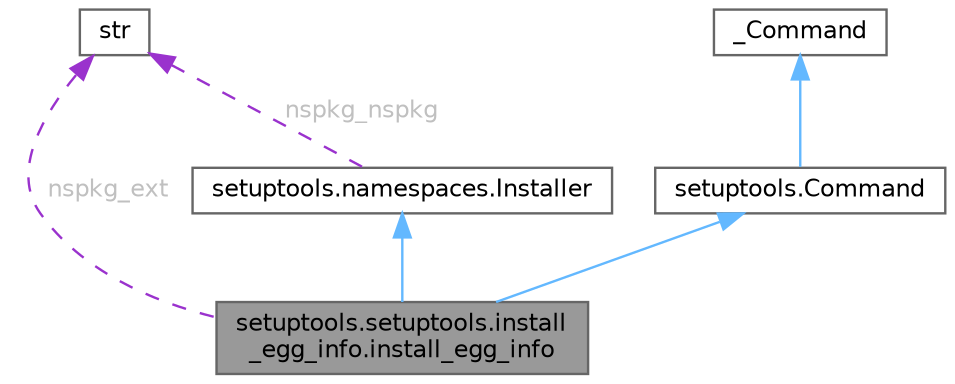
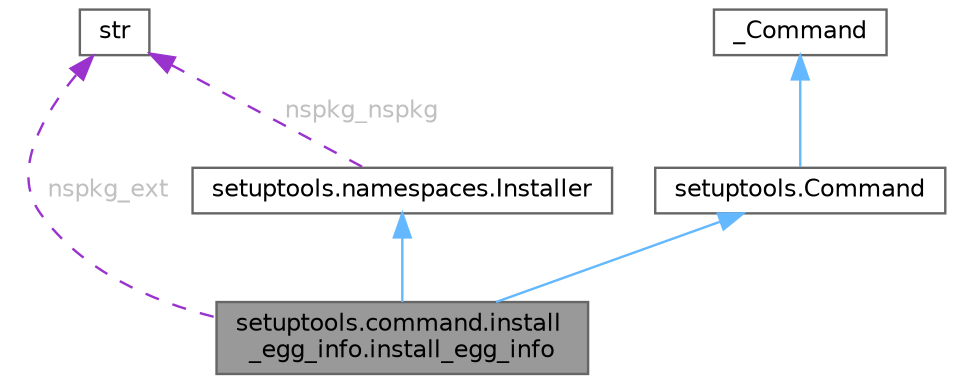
node "setuptools.setuptools.install _egg_info.install_egg_info": label "setuptools.setuptools.install _egg_info.install_egg_info" -> "setuptools.command.install _egg_info.install_egg_info"
